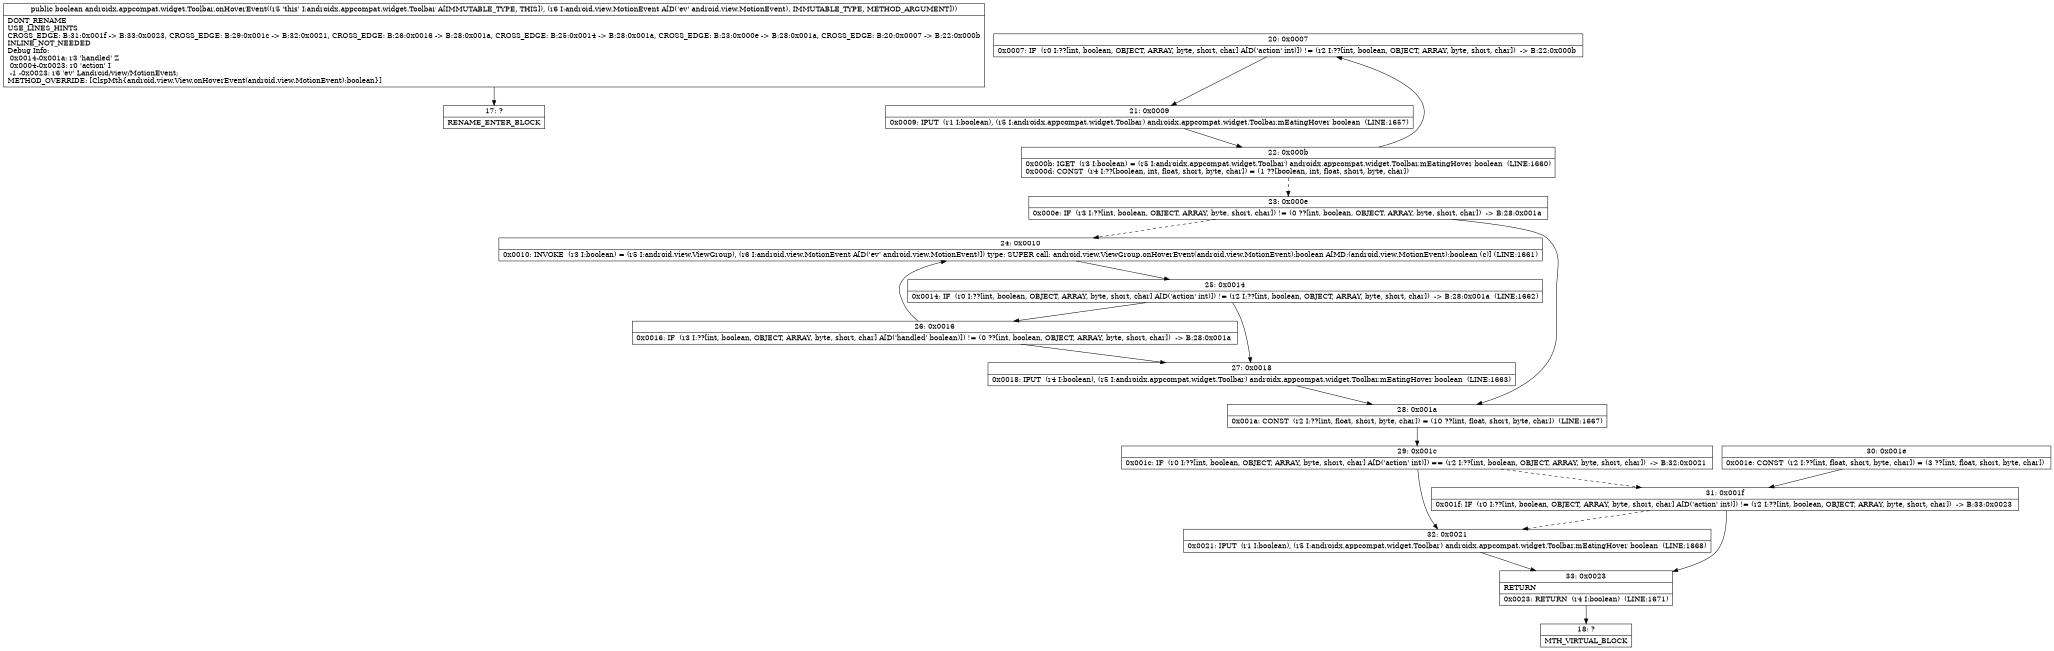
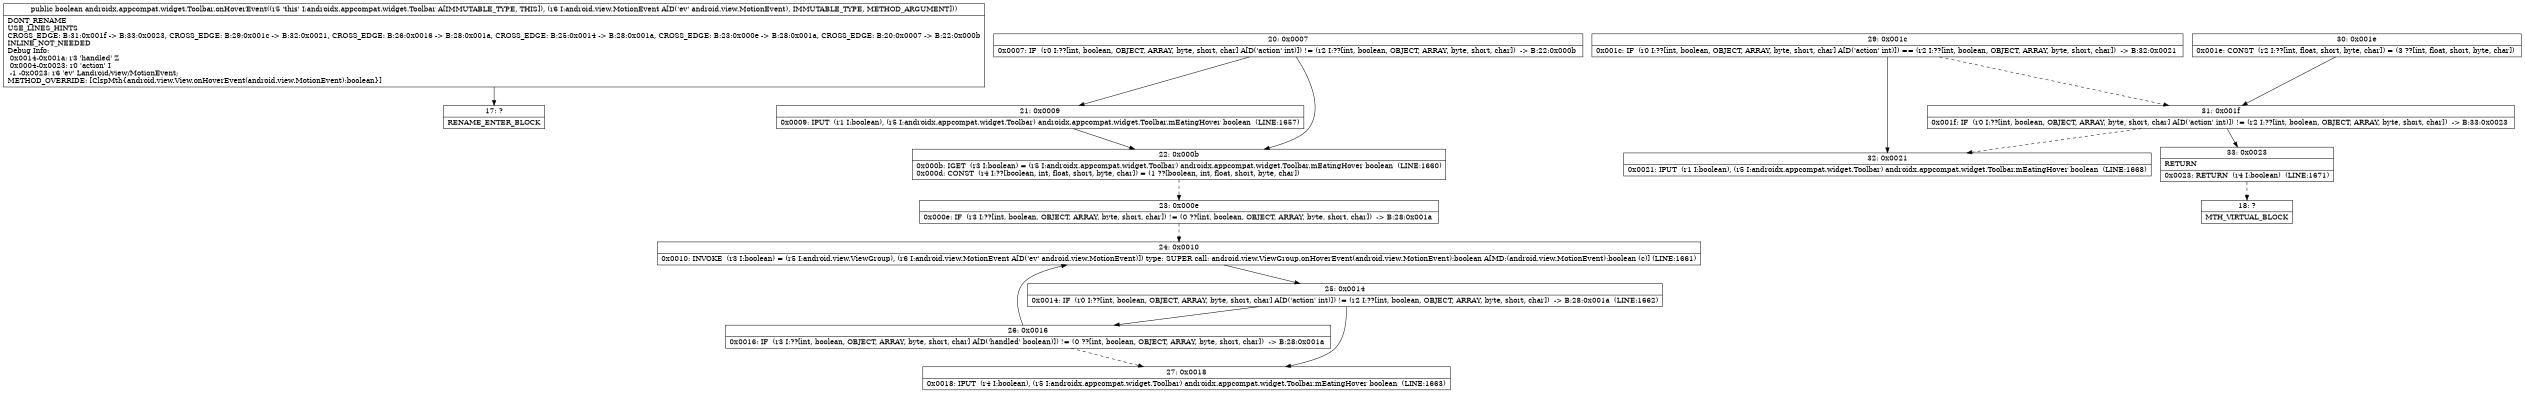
edge "22: 0x000b" -> "20: 0x0007": reversed
edge "26: 0x0016" -> "27: 0x0018": style solid -> dashed
node "28: 0x001a": removed
edge "32: 0x0021" -> "33: 0x0023": removed
edge "33: 0x0023" -> "18: ?": style solid -> dashed
